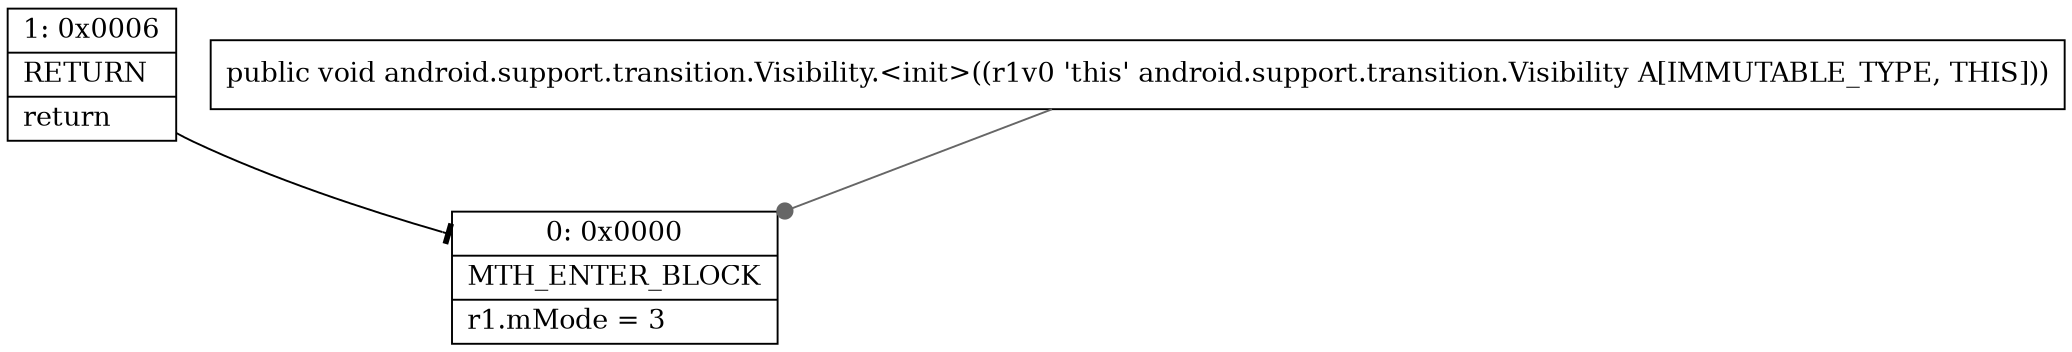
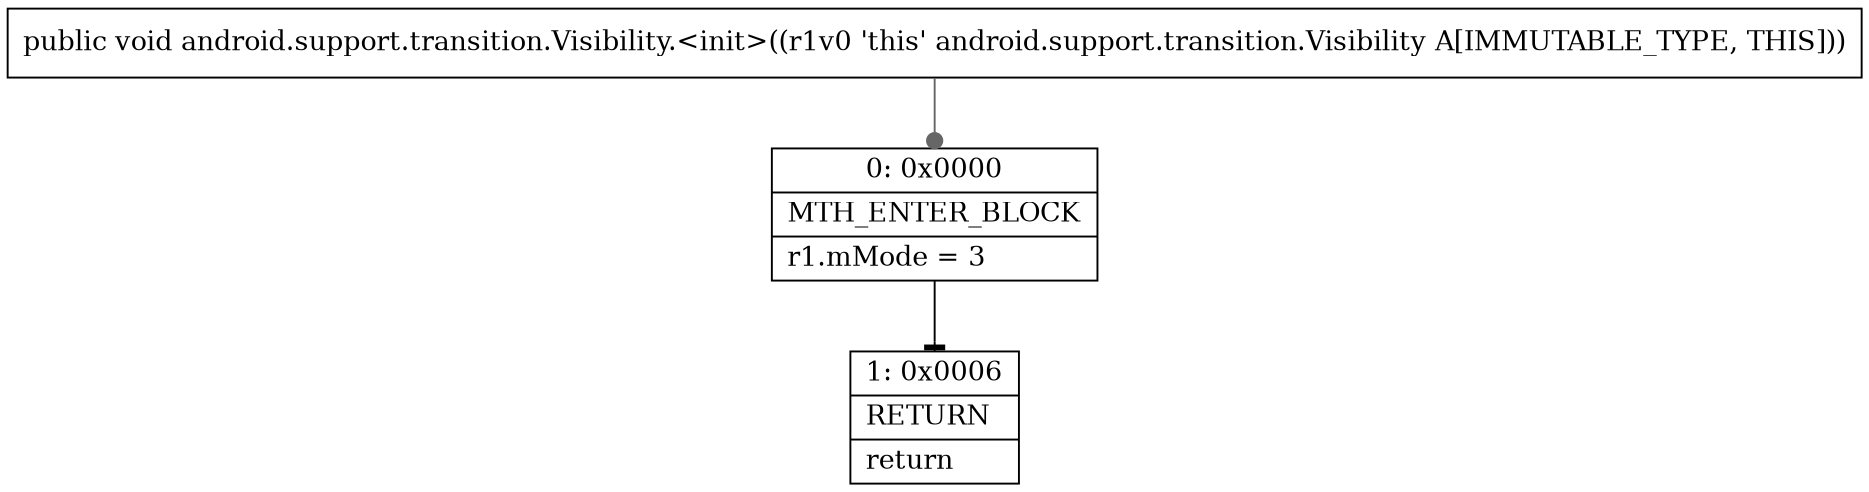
edge "1: 0x0006" -> "0: 0x0000": reversed
